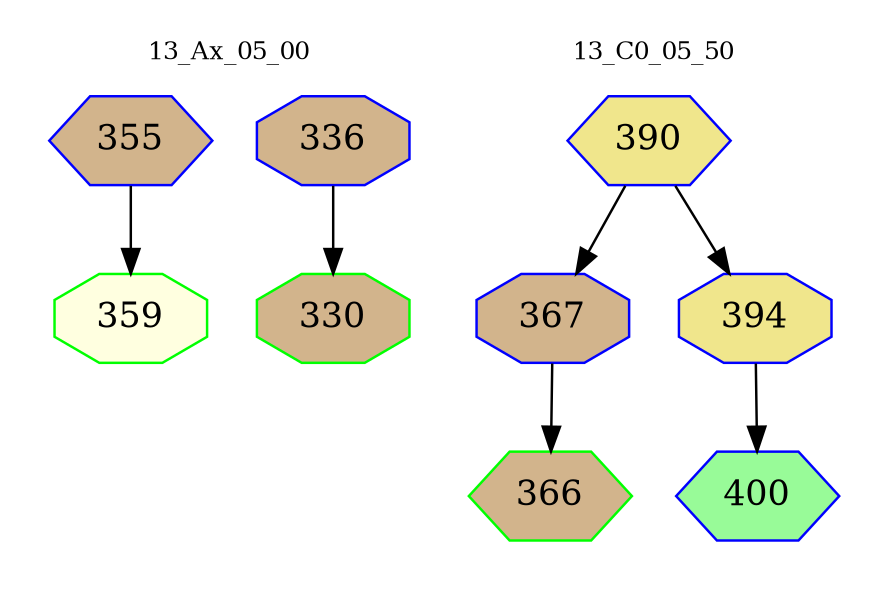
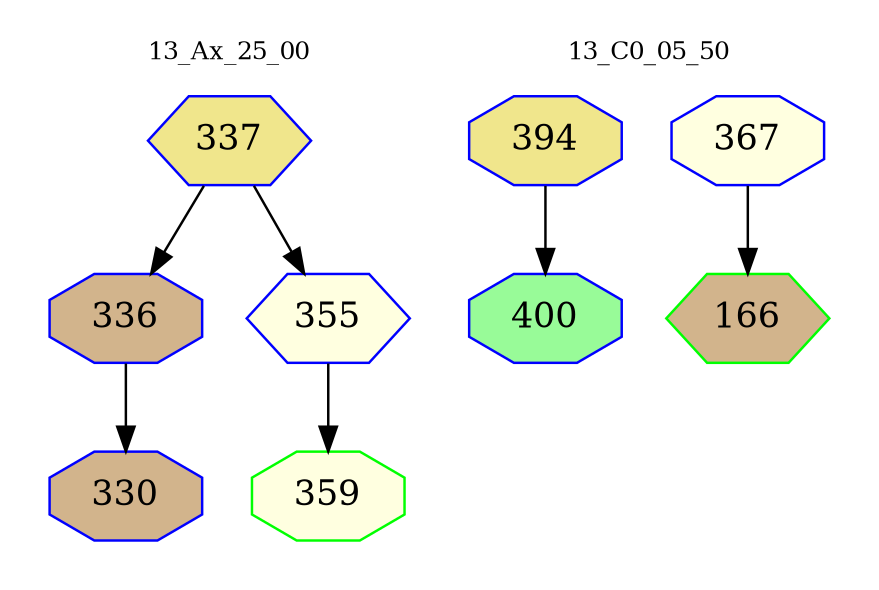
cluster "13_Ax_05_00": label "13_Ax_05_00" -> "13_Ax_25_00"
node "355": fillcolor tan -> lightyellow
node "337": added
node "390": removed
node "330": color green -> blue
node "367": fillcolor tan -> lightyellow
node "366": label "366" -> "166"
node "400": shape hexagon -> octagon
